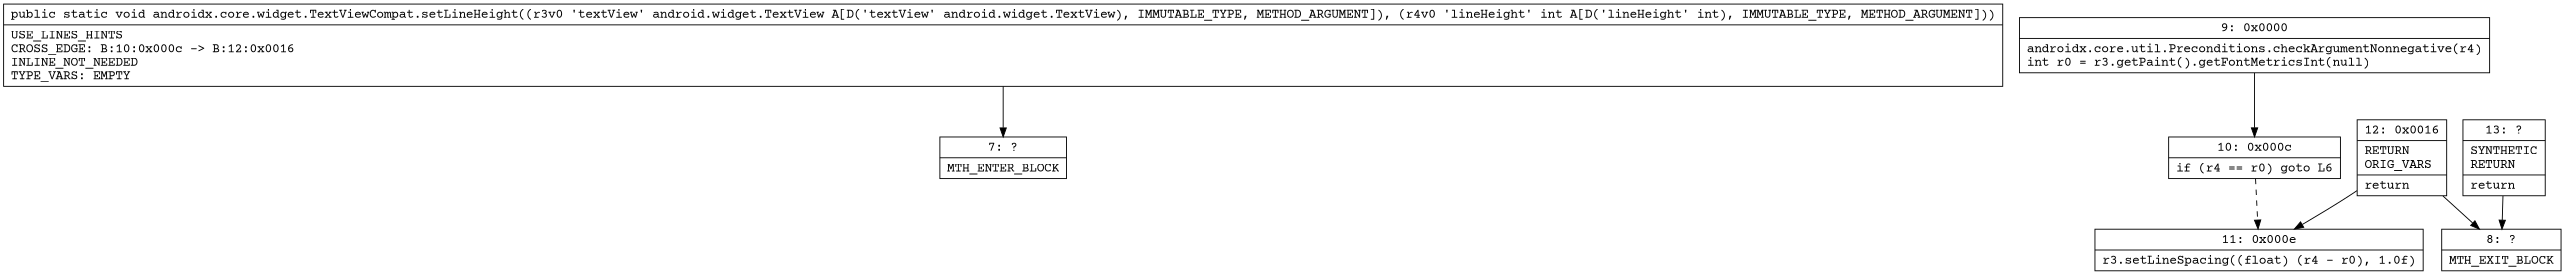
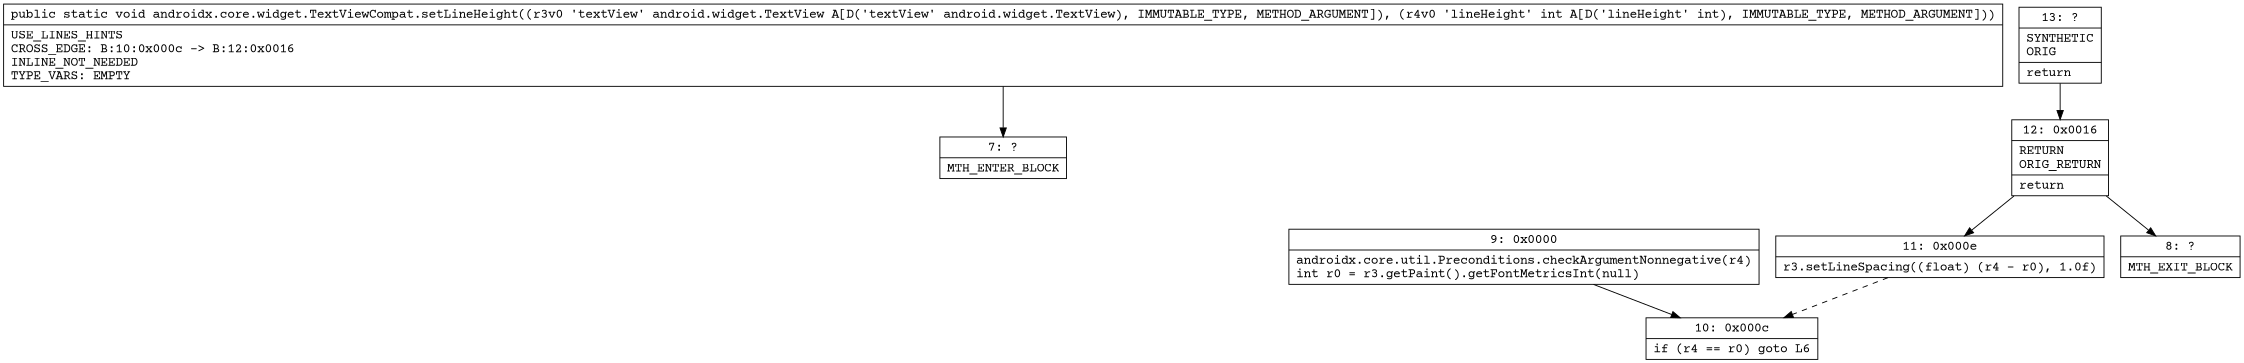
node "12: 0x0016": text "ORIG_VARS" -> "ORIG_RETURN"
node "13: ?": text "RETURN" -> "ORIG"
edge "10: 0x000c" -> "11: 0x000e": reversed
edge "13: ?" -> "8: ?": now "13: ?" -> "12: 0x0016"
